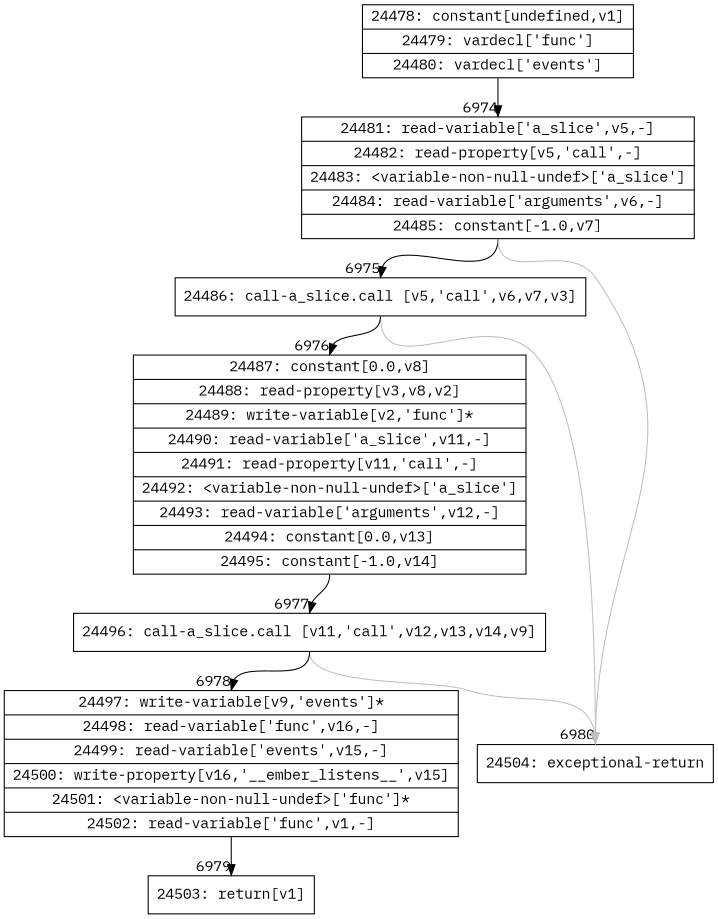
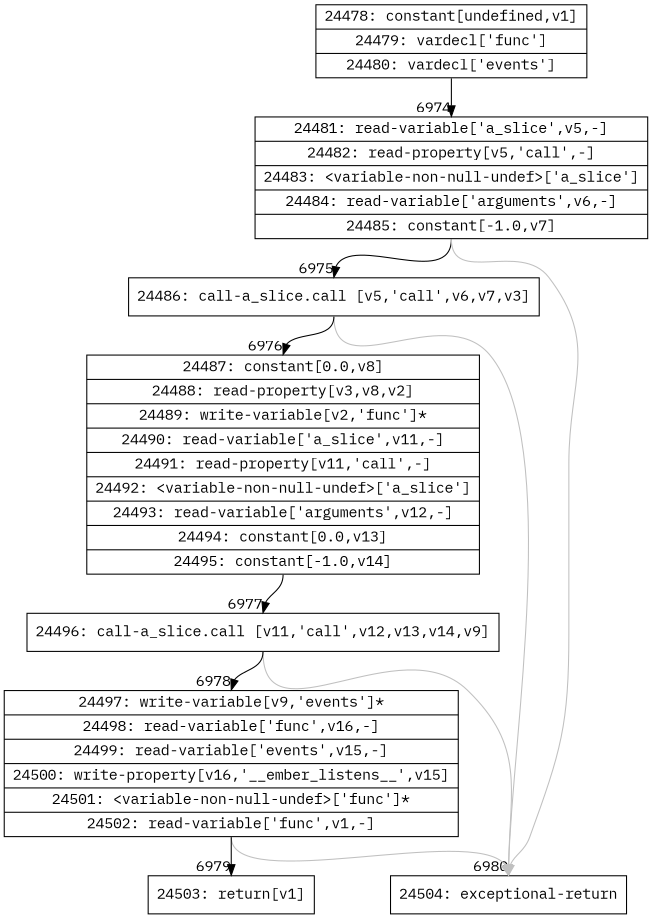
edge "24497: write-variable[v9,'events']*" -> "24504: exceptional-return": added
